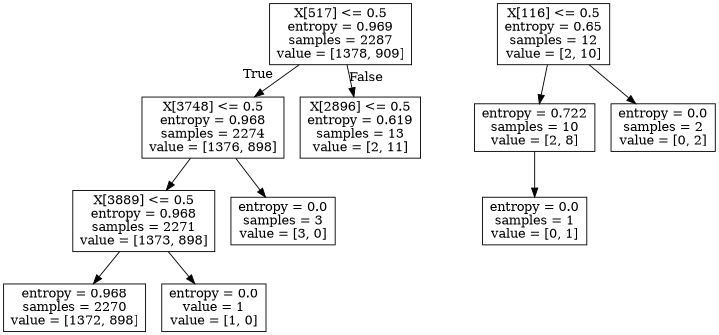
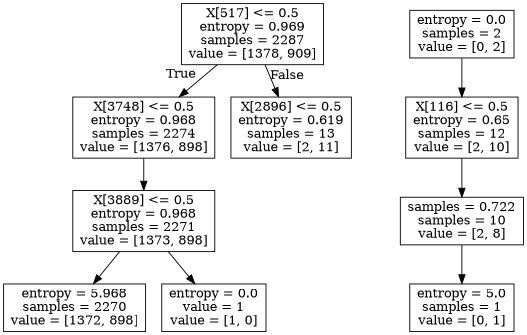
edge "X[116] <= 0.5 entropy = 0.65 samples = 12 value = [2, 10]" -> "entropy = 0.0 samples = 2 value = [0, 2]": reversed
node "entropy = 0.722 samples = 10 value = [2, 8]": label "entropy = 0.722 samples = 10 value = [2, 8]" -> "samples = 0.722 samples = 10 value = [2, 8]"
node "entropy = 0.0 samples = 3 value = [3, 0]": removed
node "entropy = 0.0 samples = 1 value = [0, 1]": label "entropy = 0.0 samples = 1 value = [0, 1]" -> "entropy = 5.0 samples = 1 value = [0, 1]"
node "entropy = 0.968 samples = 2270 value = [1372, 898]": label "entropy = 0.968 samples = 2270 value = [1372, 898]" -> "entropy = 5.968 samples = 2270 value = [1372, 898]"
